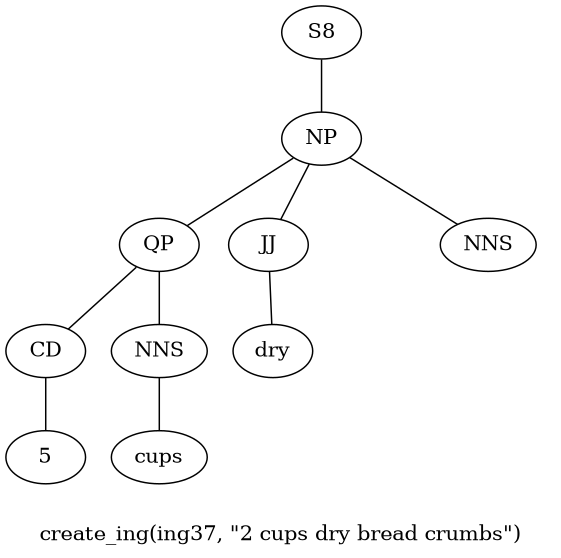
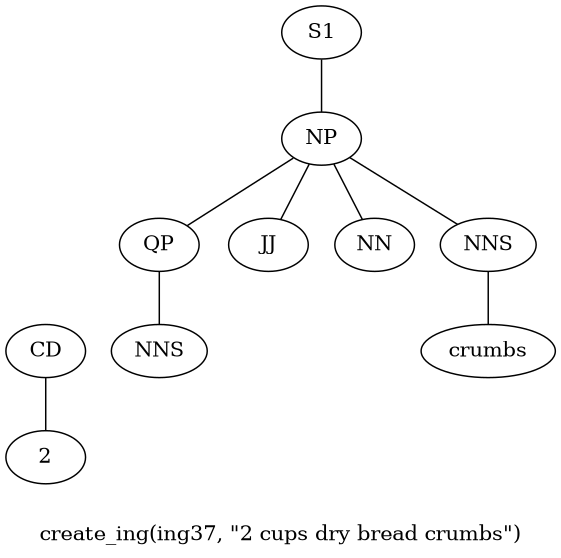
node "S8": label "S8" -> "S1"
node "NN": added
edge "QP" -- "CD": removed
node "dry": removed
node "crumbs": added
node "5": label "5" -> "2"
node "cups": removed
